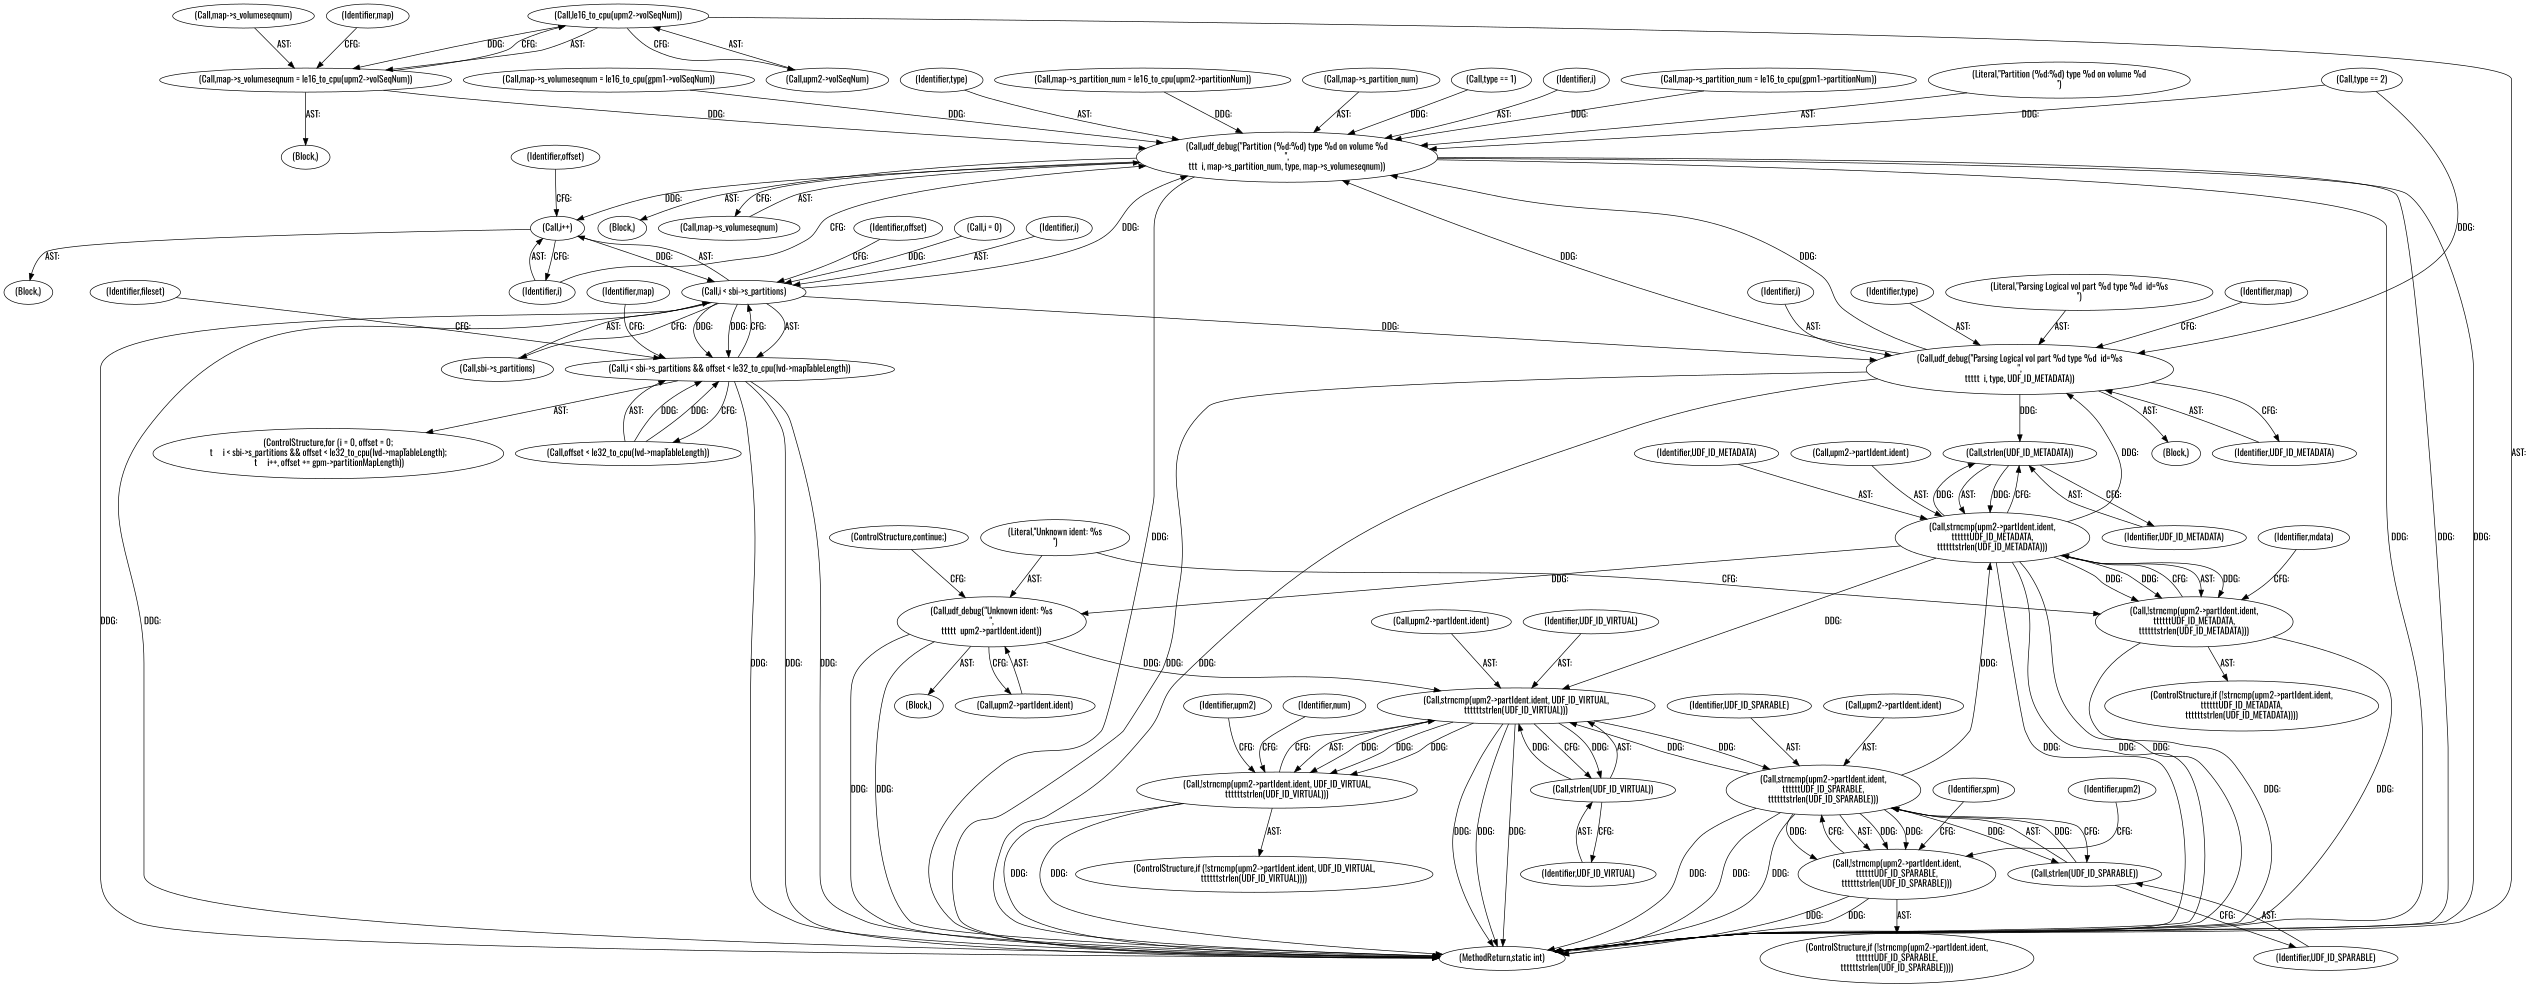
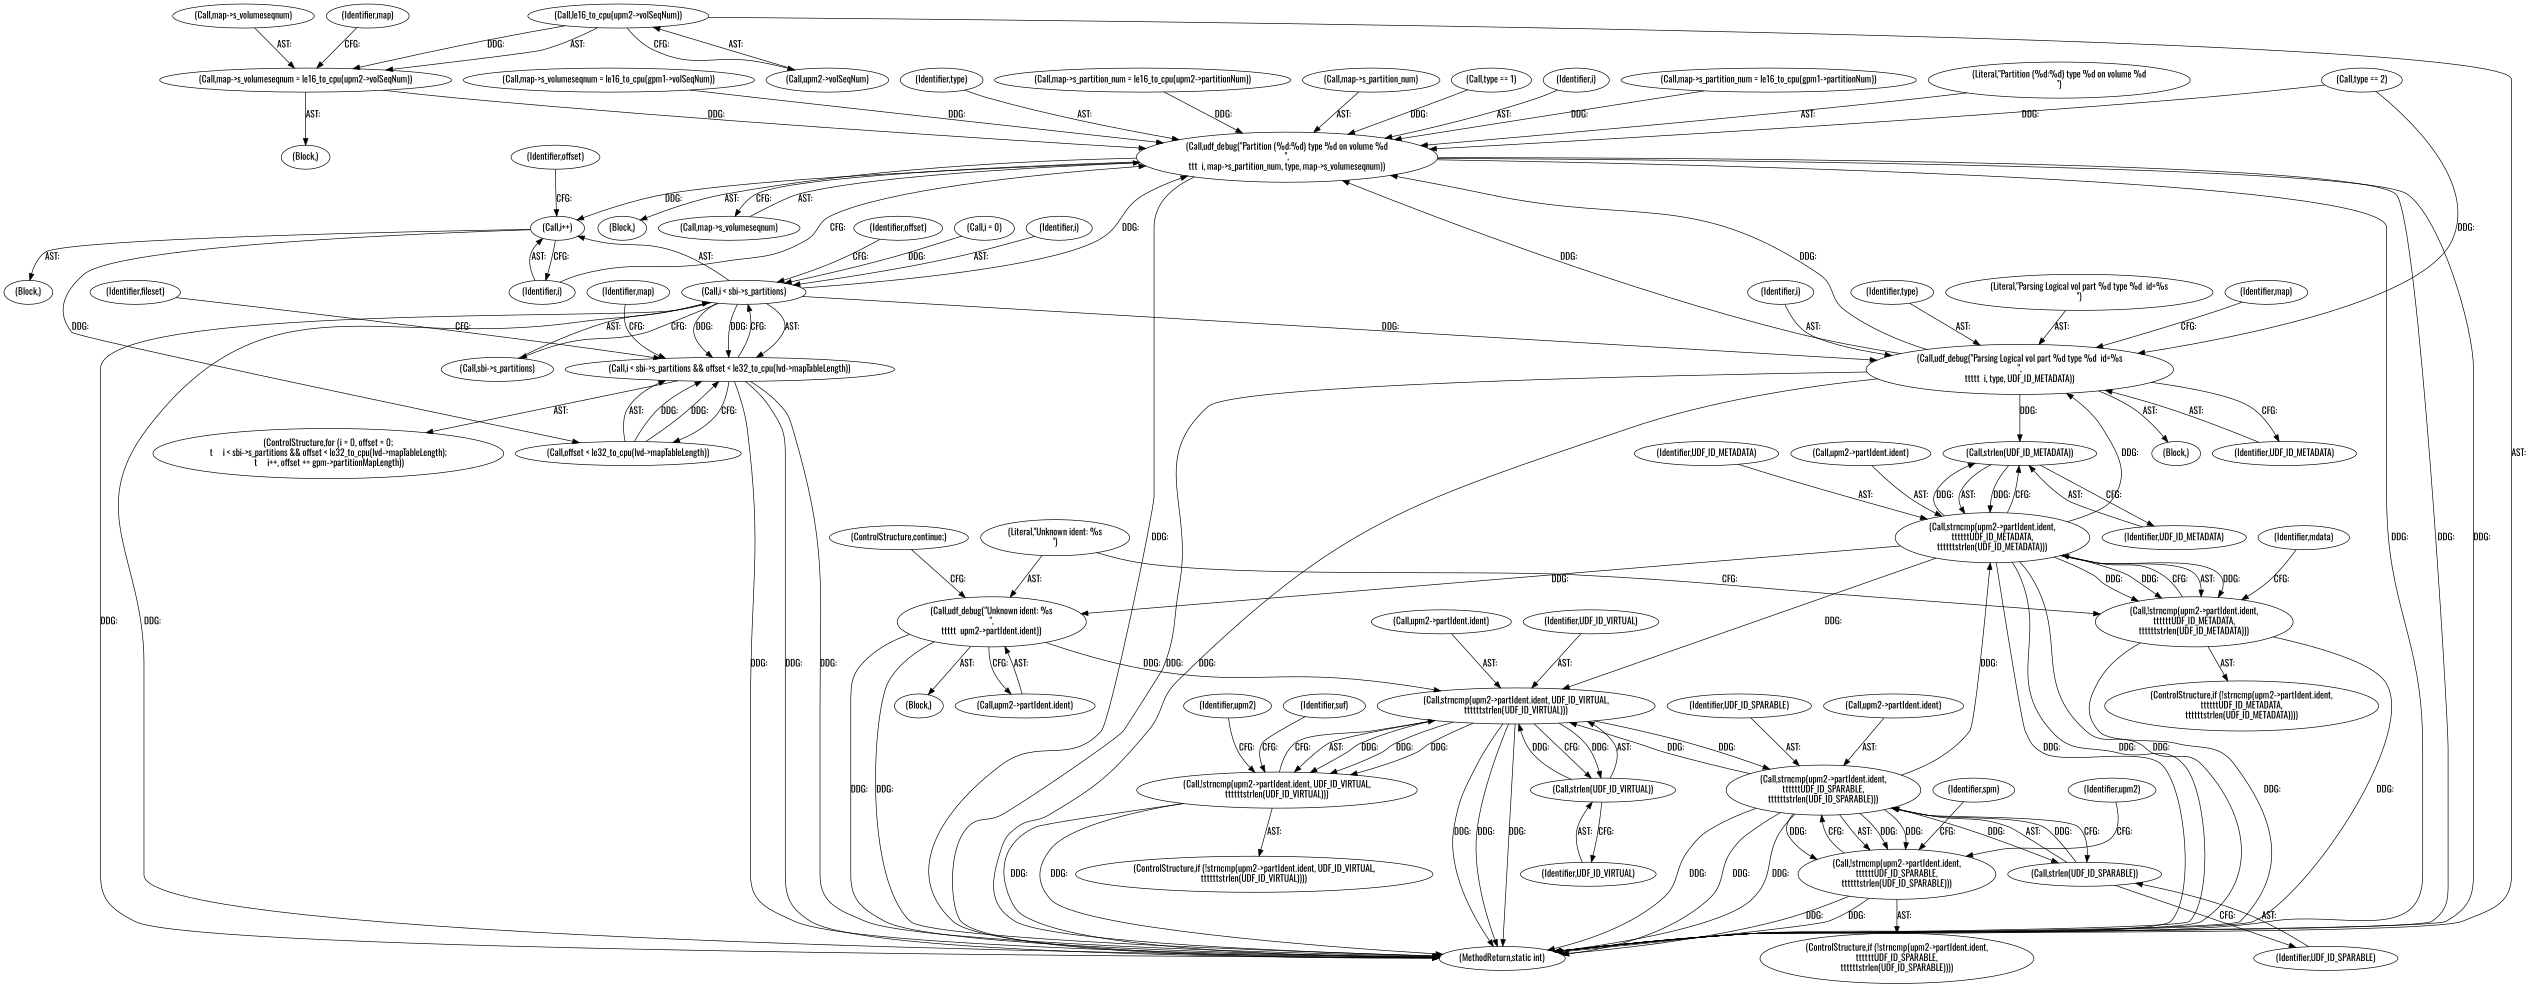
edge "(Call,map->s_volumeseqnum = le16_to_cpu(upm2->volSeqNum))" -> "(Call,le16_to_cpu(upm2->volSeqNum))": removed, label "CFG:"
edge "(Call,i++)" -> "(Call,i < sbi->s_partitions)": now "(Call,i++)" -> "(Call,offset < le32_to_cpu(lvd->mapTableLength))"
node "(Identifier,num)": label "(Identifier,num)" -> "(Identifier,suf)"
